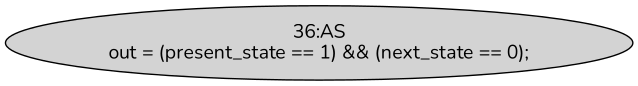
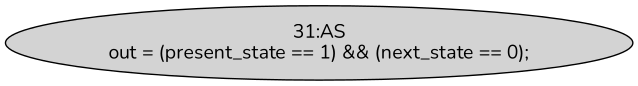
node "36:AS out = (present_state == 1) && (next_state == 0);": label "36:AS out = (present_state == 1) && (next_state == 0);" -> "31:AS out = (present_state == 1) && (next_state == 0);"
